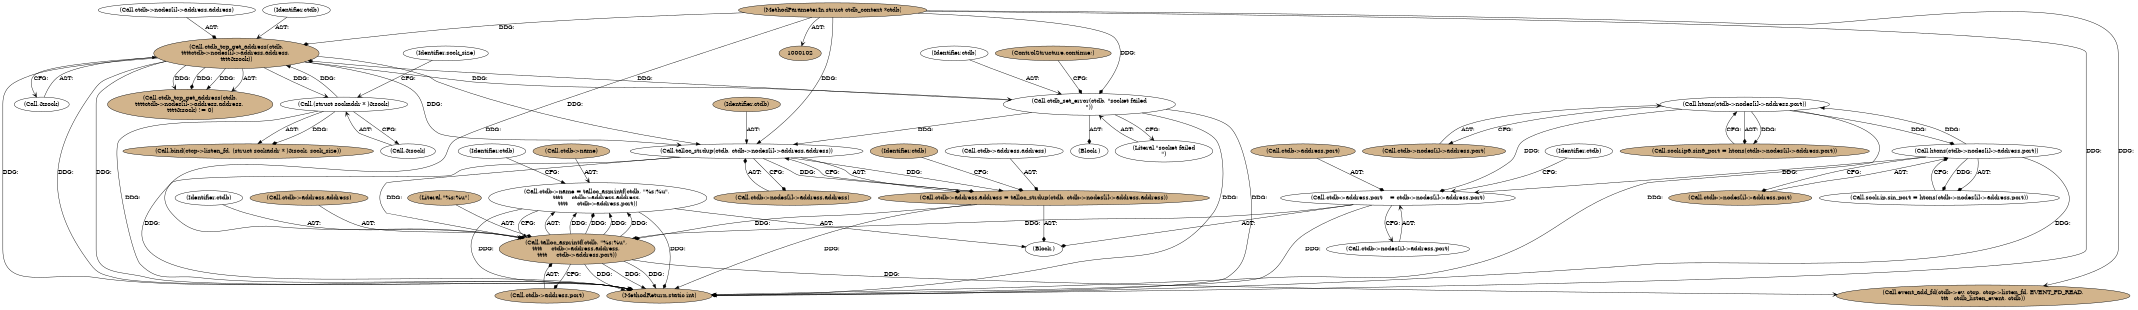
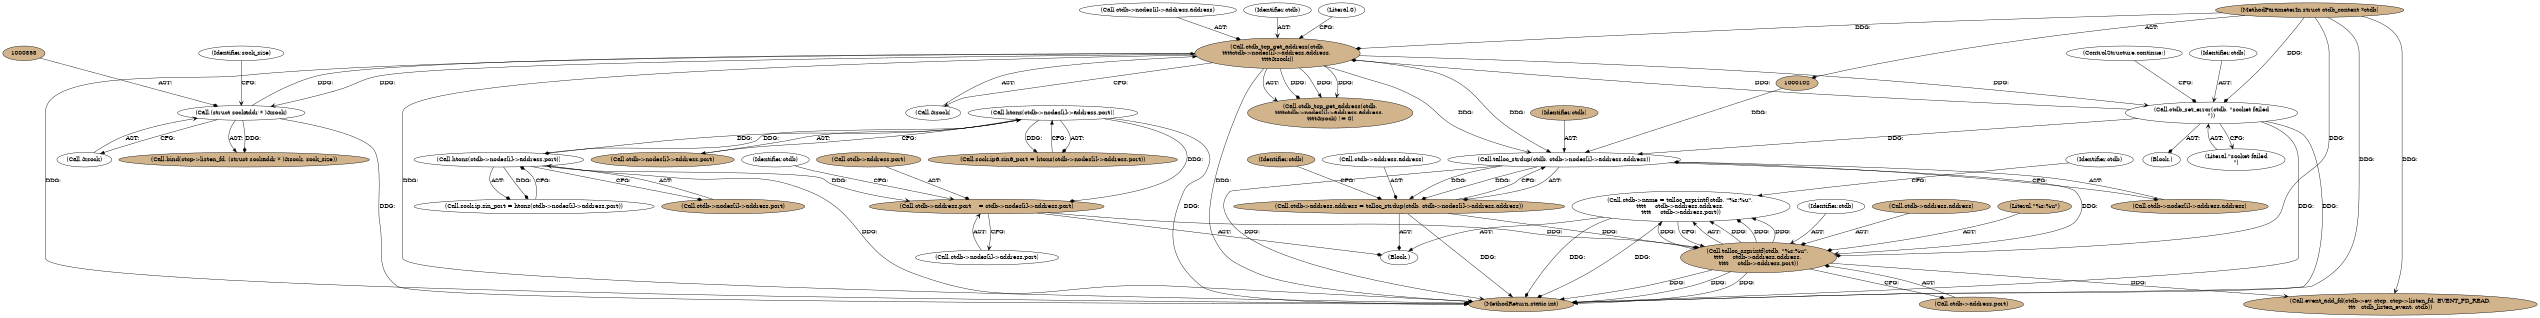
node "(Literal,0)": added
edge "(MethodParameterIn,struct ctdb_context *ctdb)" -> "1000102": arrowhead vee -> diamond
node "1000353": added
node "(ControlStructure,continue;)": fillcolor tan -> white
edge "(MethodParameterIn,struct ctdb_context *ctdb)" -> "(Call,talloc_strdup(ctdb, ctdb->nodes[i]->address.address))": now "1000102" -> "(Call,talloc_strdup(ctdb, ctdb->nodes[i]->address.address))"
node "(Call,ctdb->name)": removed
node "(Call,ctdb->address.port    = ctdb->nodes[i]->address.port)": fillcolor white -> tan
edge "(Call,(struct sockaddr * )&sock)" -> "(MethodReturn,static int)": arrowhead diamond -> normal
edge "(Call,ctdb->address.port    = ctdb->nodes[i]->address.port)" -> "(MethodReturn,static int)": removed, label "DDG:"
